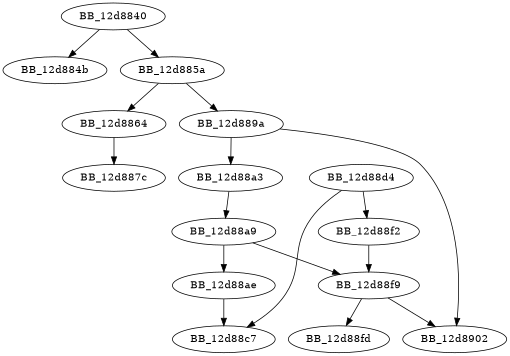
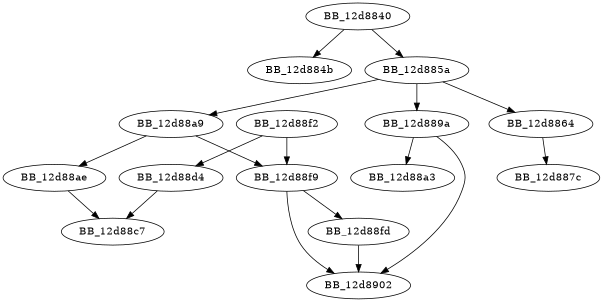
edge "BB_12d88a3" -> "BB_12d88a9": now "BB_12d885a" -> "BB_12d88a9"
edge "BB_12d88d4" -> "BB_12d88f2": reversed
edge "BB_12d88fd" -> "BB_12d8902": added
